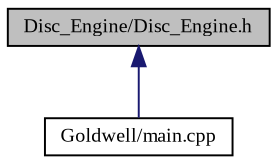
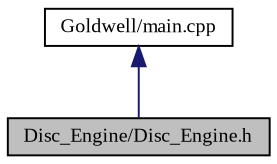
edge "Goldwell/main.cpp" -> "Disc_Engine/Disc_Engine.h": reversed
